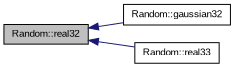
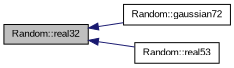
node "Random::gaussian32": label "Random::gaussian32" -> "Random::gaussian72"
node "Random::real33": label "Random::real33" -> "Random::real53"
